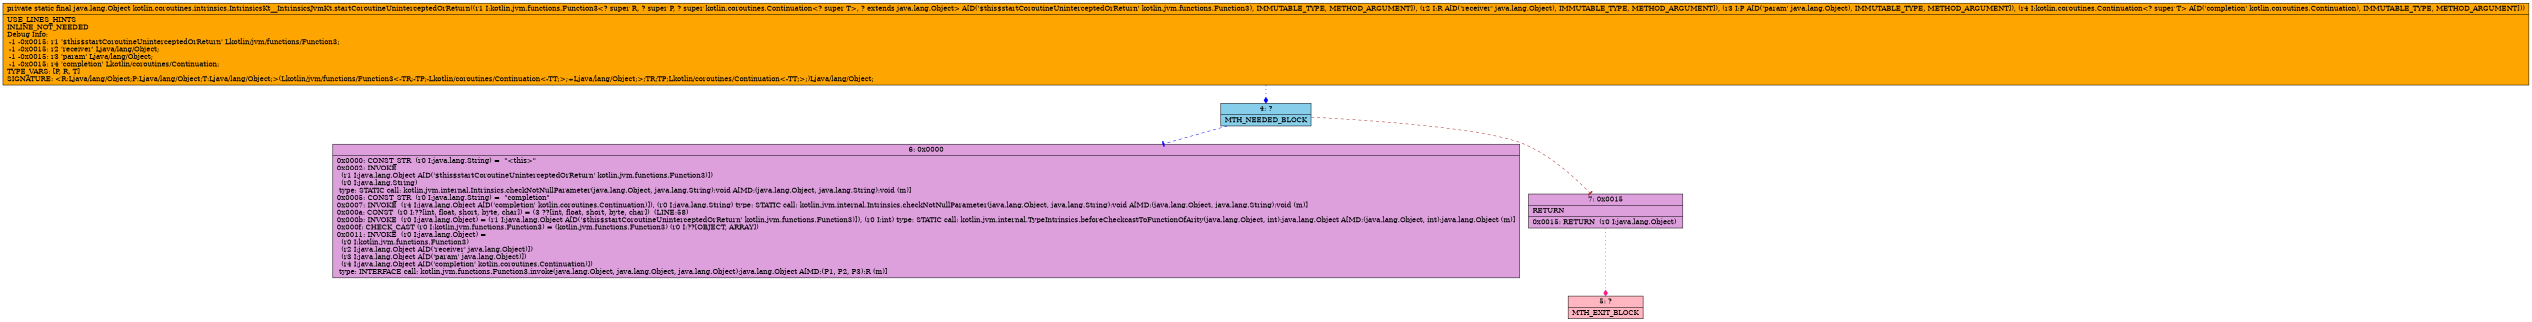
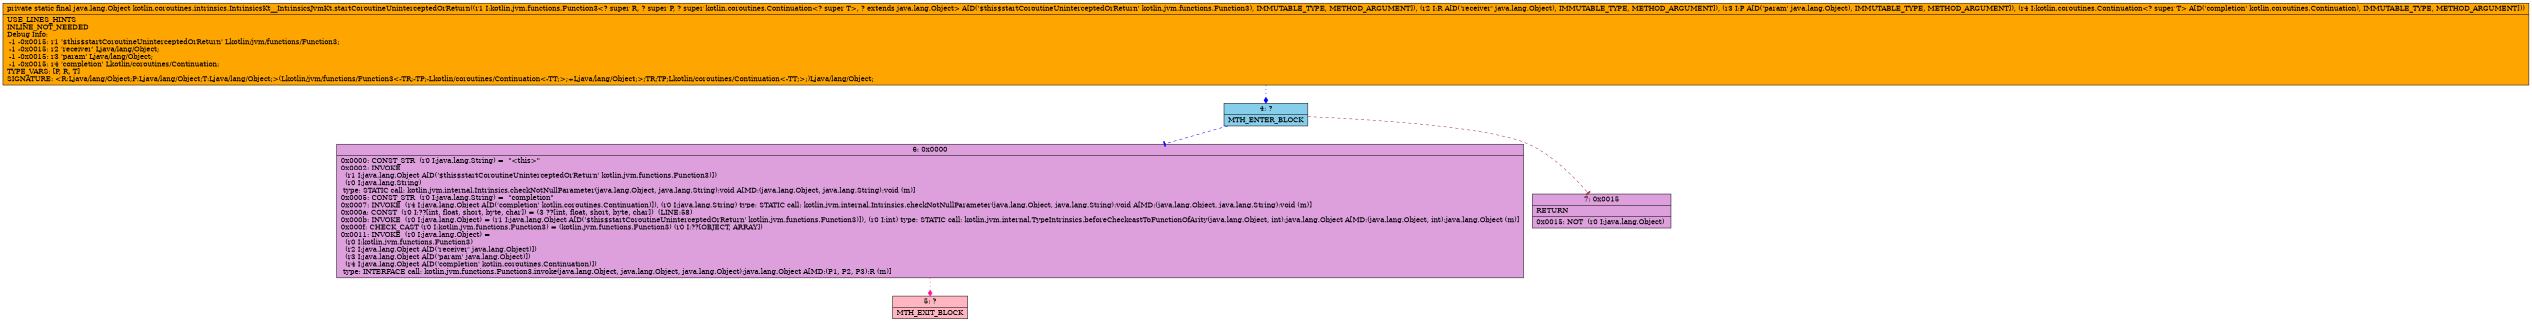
node "4: ?": text "MTH_NEEDED_BLOCK" -> "MTH_ENTER_BLOCK"
node "7: 0x0015": text "0x0015: RETURN  (r0 I:java.lang.Object)" -> "0x0015: NOT  (r0 I:java.lang.Object)"
edge "7: 0x0015" -> "5: ?": now "6: 0x0000" -> "5: ?"
